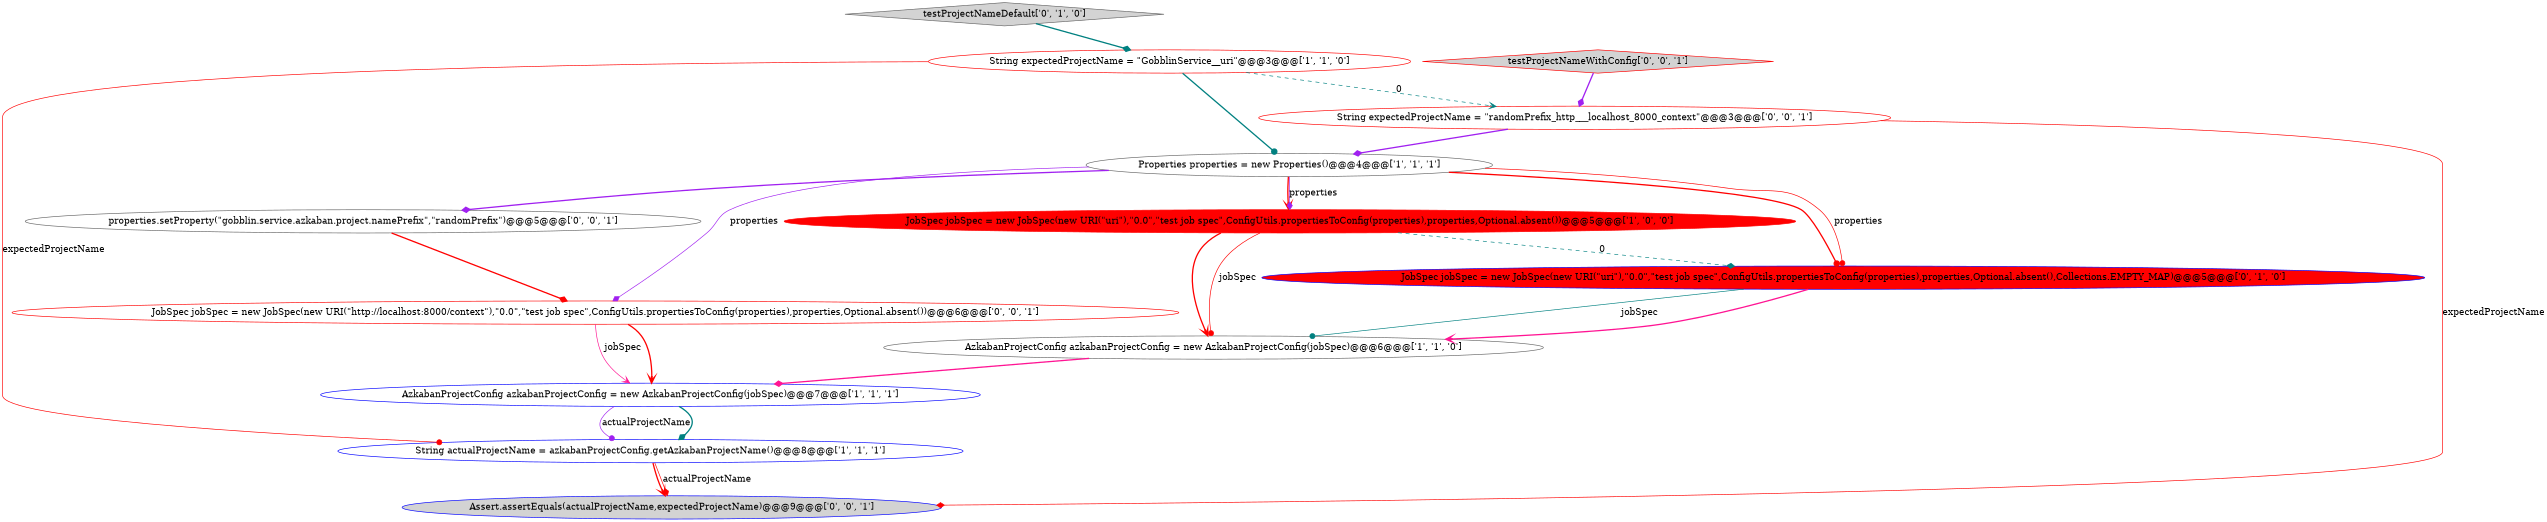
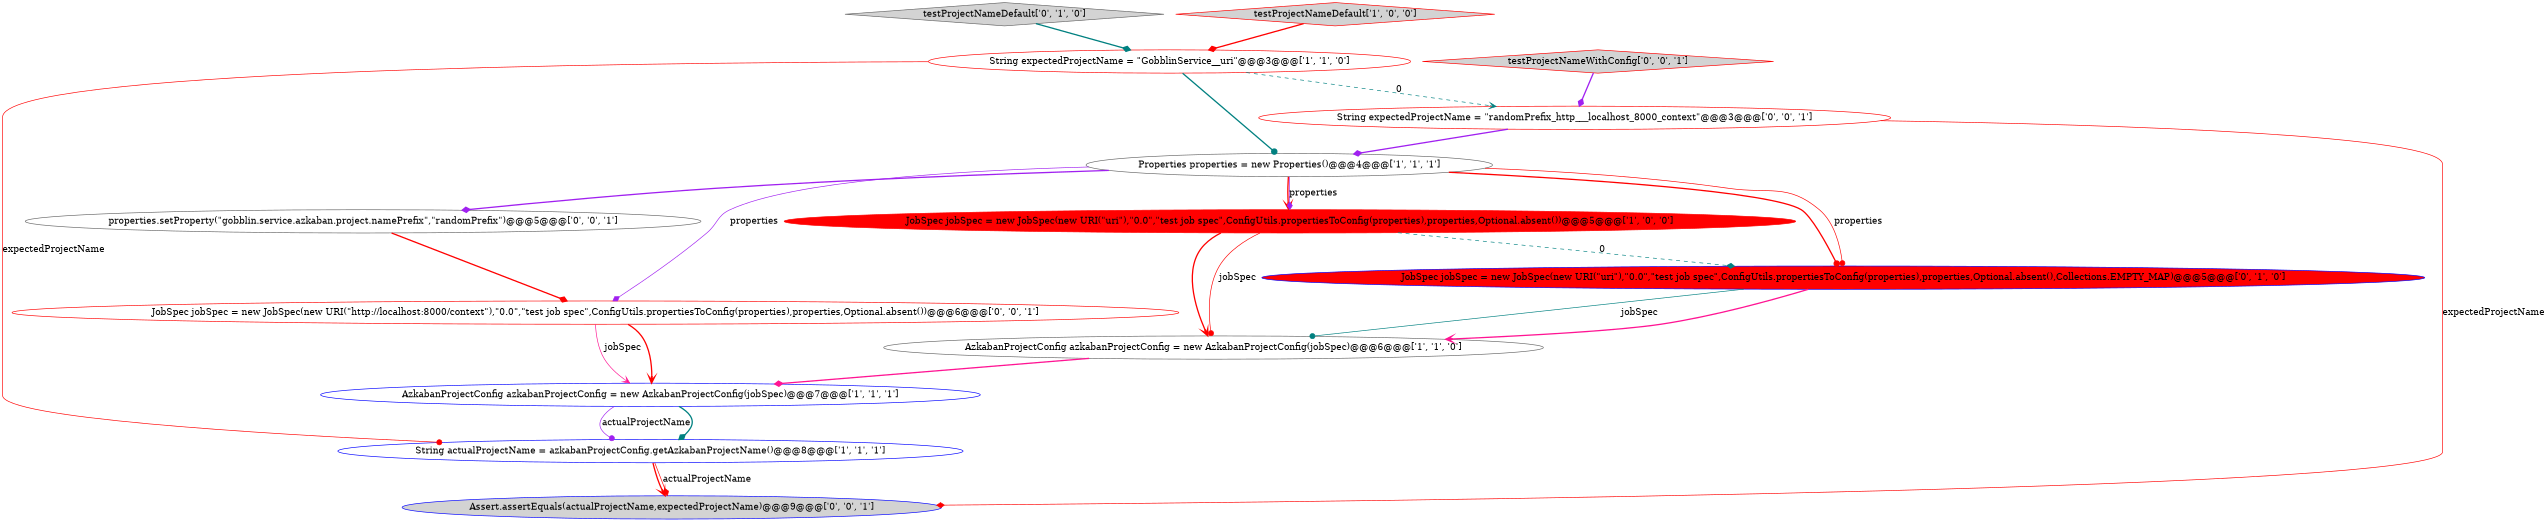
node "testProjectNameDefault['1', '0', '0']": added
